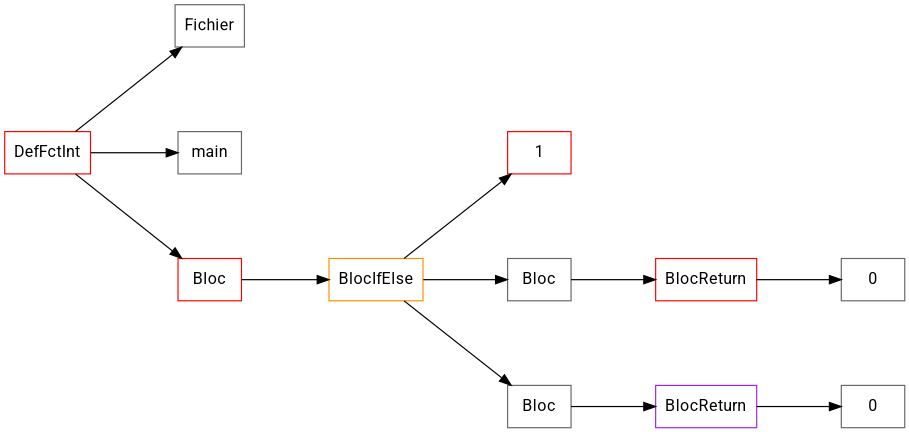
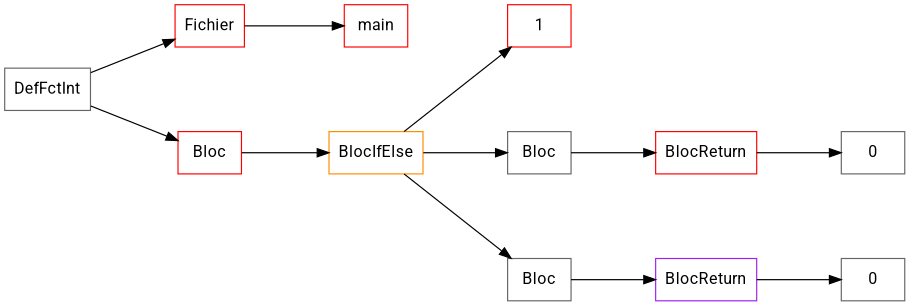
node "Fichier": color gray40 -> red
node "DefFctInt": color red -> gray40
edge "DefFctInt" -> "main": now "Fichier" -> "main"
node "main": color gray40 -> red
